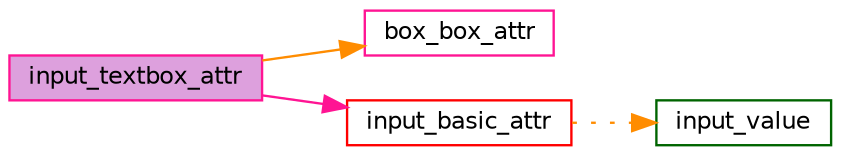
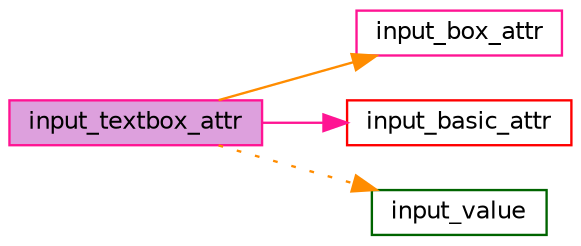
node "box_box_attr": label "box_box_attr" -> "input_box_attr"
edge "input_basic_attr" -> "input_value": now "input_textbox_attr" -> "input_value"
